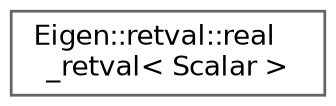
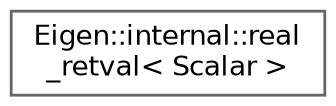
node "Eigen::retval::real _retval< Scalar >": label "Eigen::retval::real _retval< Scalar >" -> "Eigen::internal::real _retval< Scalar >"
